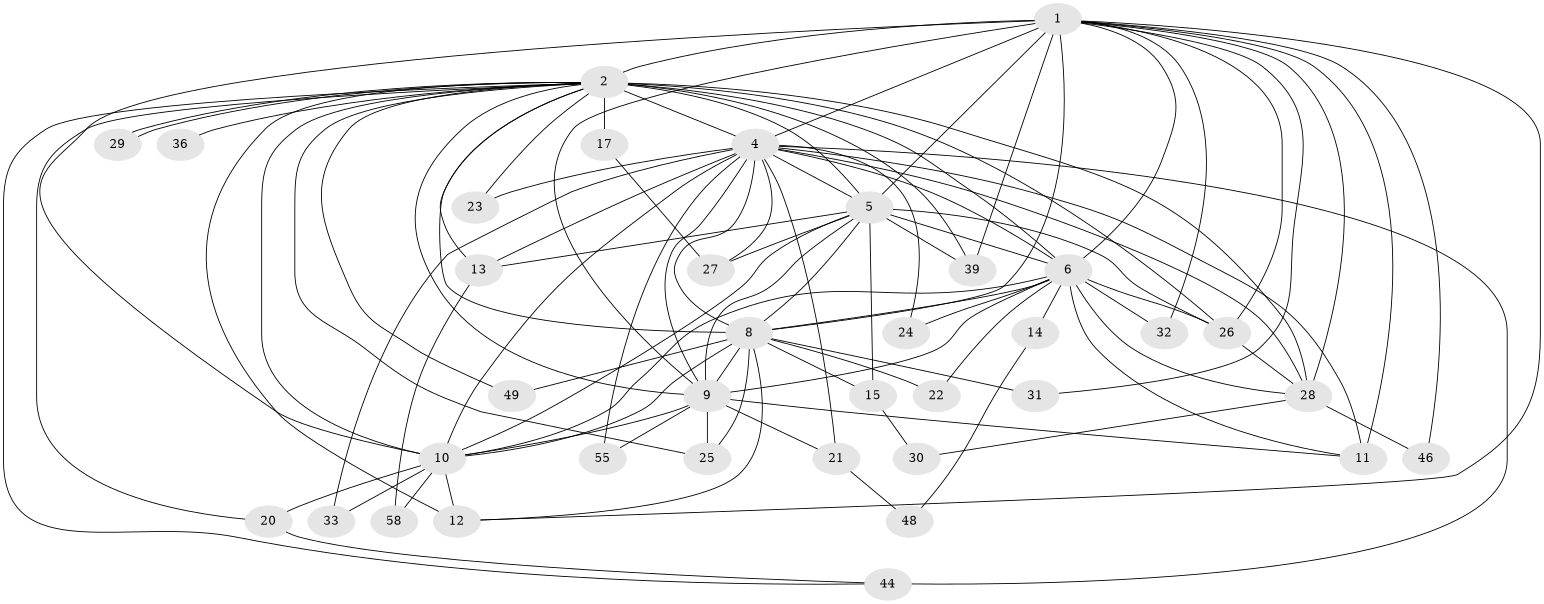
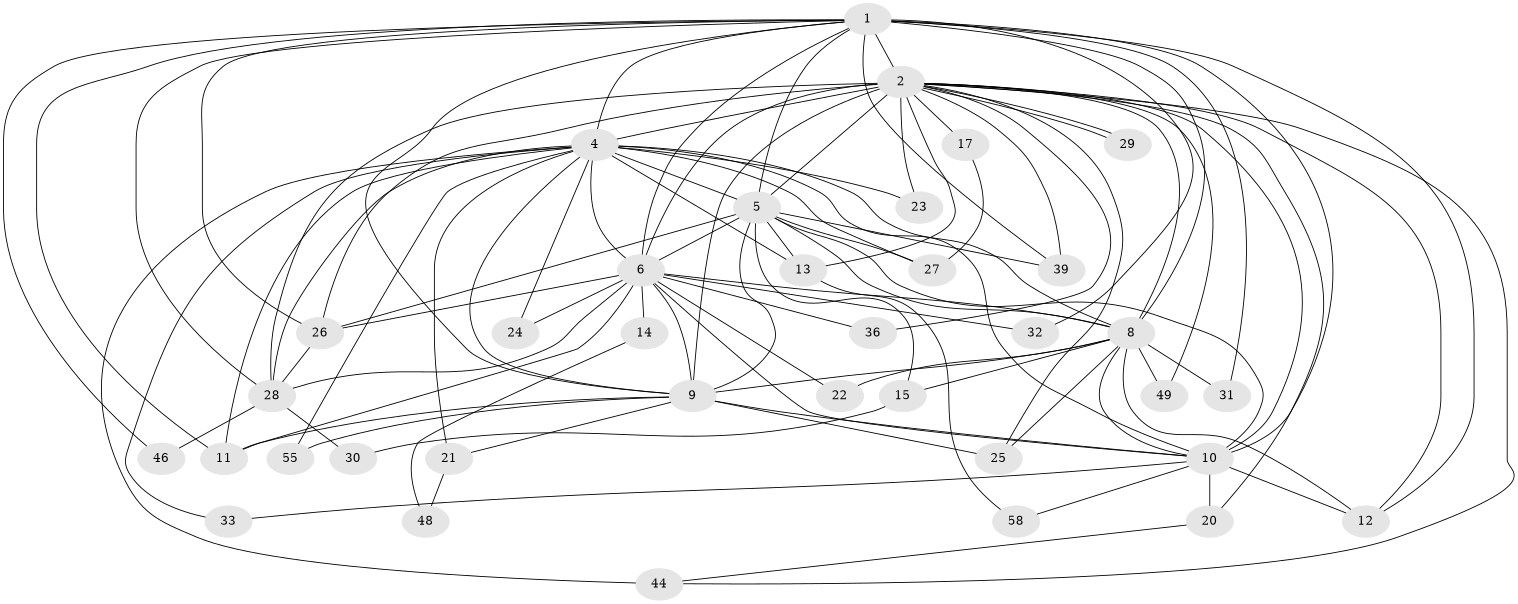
edge "6" -- "36": added
